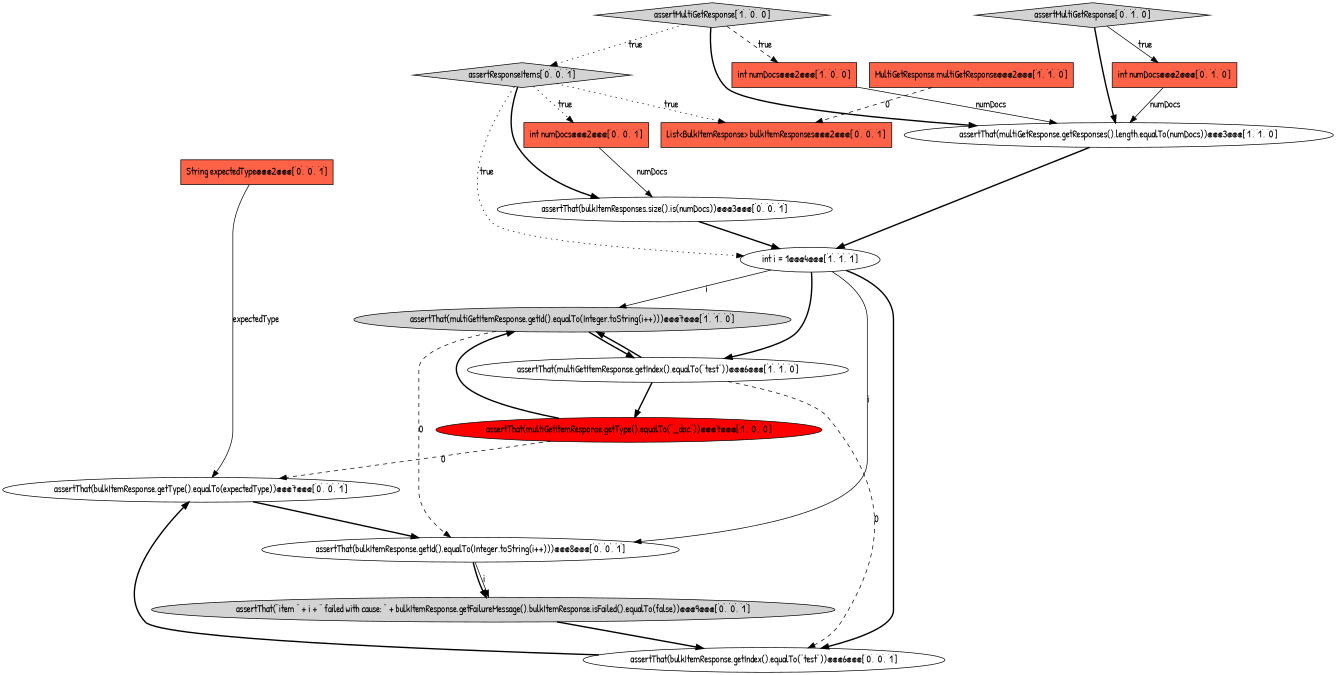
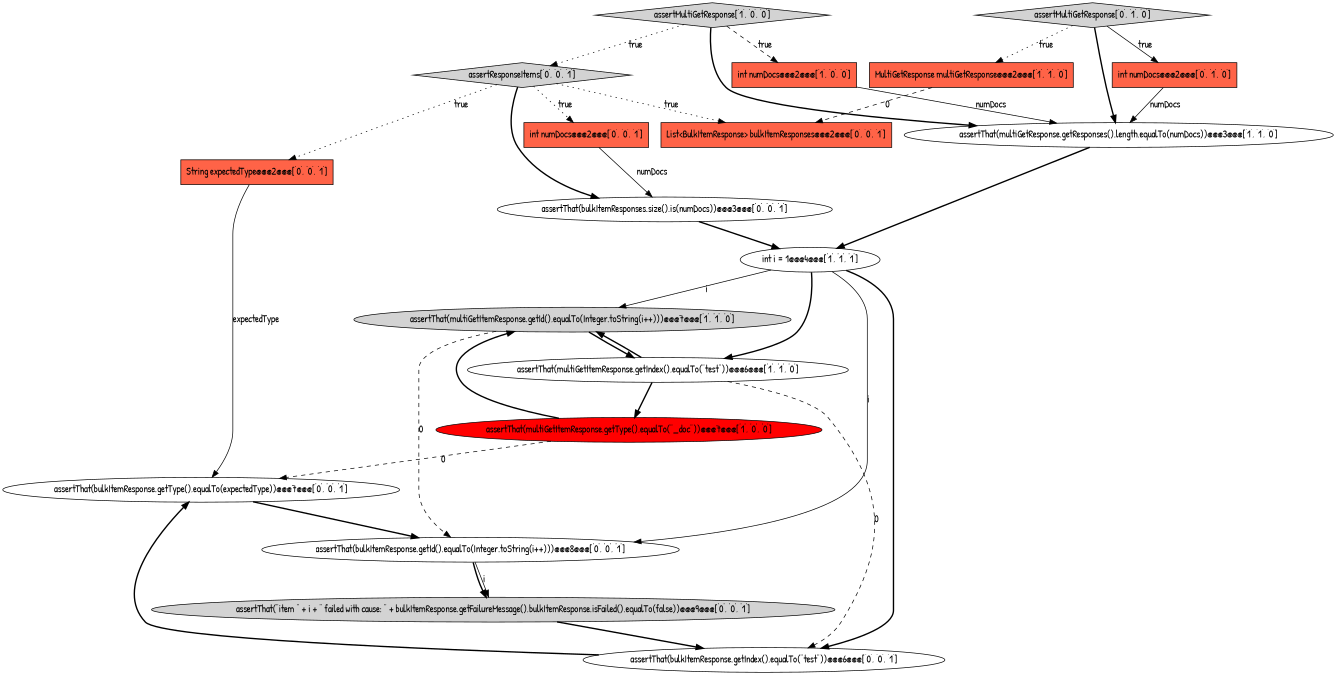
edge "assertMultiGetResponse['0', '1', '0']" -> "MultiGetResponse multiGetResponse@@@2@@@['1', '1', '0']": added, label "true"
edge "assertResponseItems['0', '0', '1']" -> "int i = 1@@@4@@@['1', '1', '1']": now "assertResponseItems['0', '0', '1']" -> "String expectedType@@@2@@@['0', '0', '1']"
